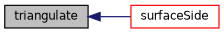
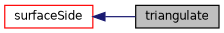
edge "surfaceSide" -> "triangulate": reversed
